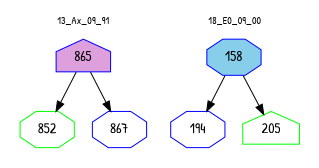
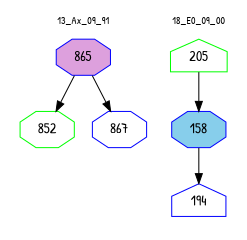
node "865": shape house -> octagon
edge "158" -> "205": reversed
node "194": shape octagon -> house
